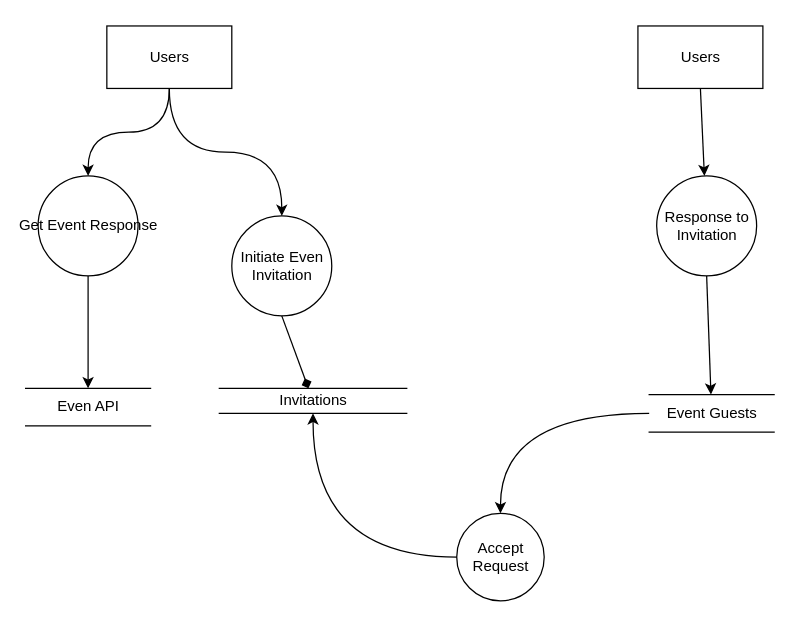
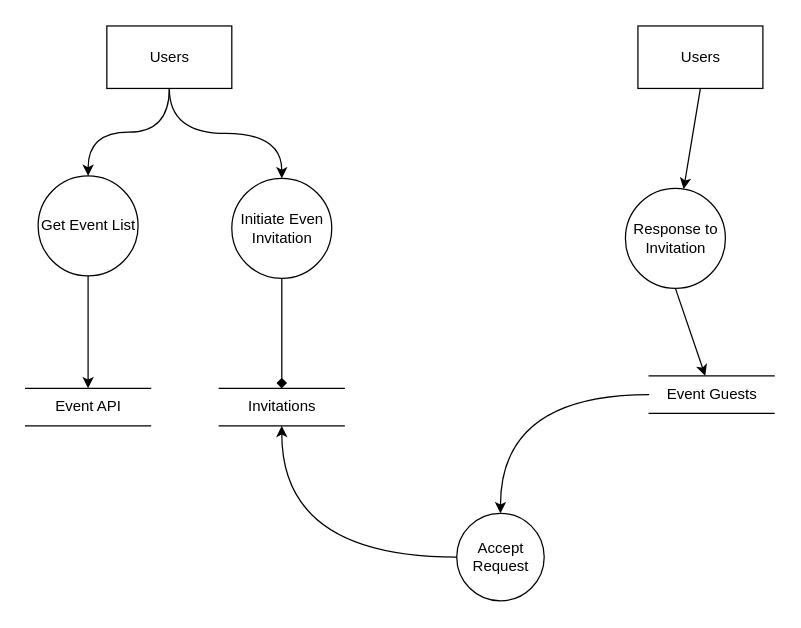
node "Get Event Response": label "Get Event Response" -> "Get Event List"
node "Response to Invitation": moved (707, 226) -> (676, 238)
node "Initiate Even Invitation": moved (282, 266) -> (282, 228)
node "Invitations": size 188x25 -> 125x38
node "Even API": label "Even API" -> "Event API"
node "Event Guests": moved (712, 413) -> (712, 394)
